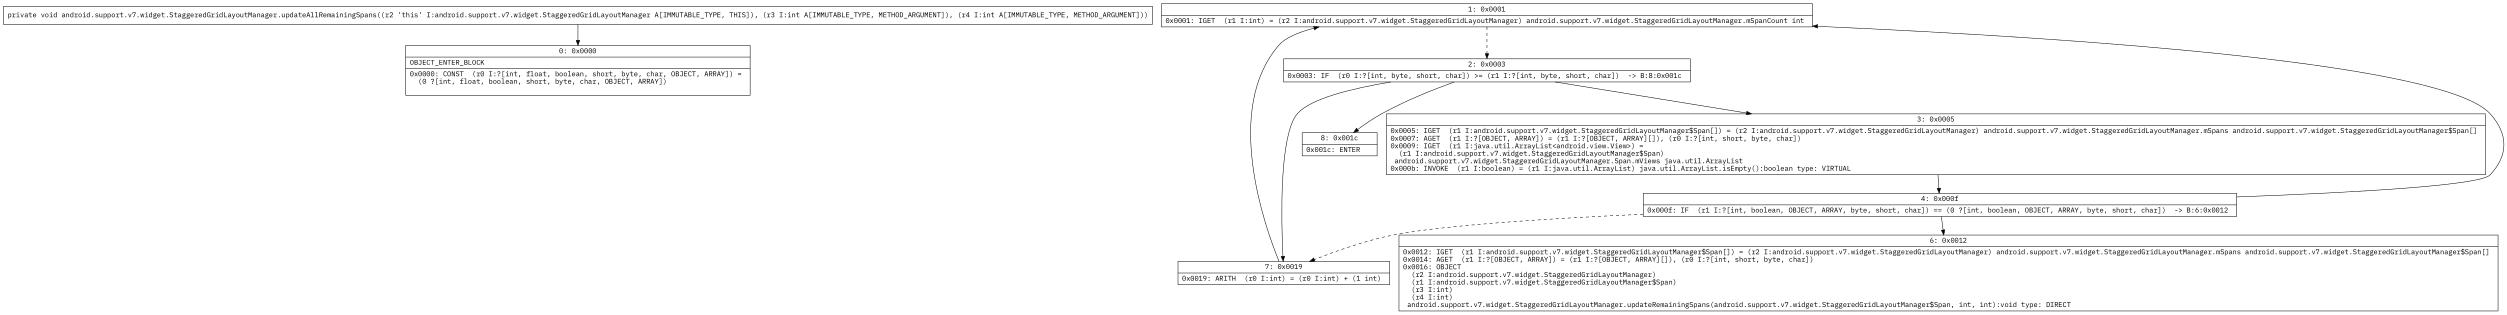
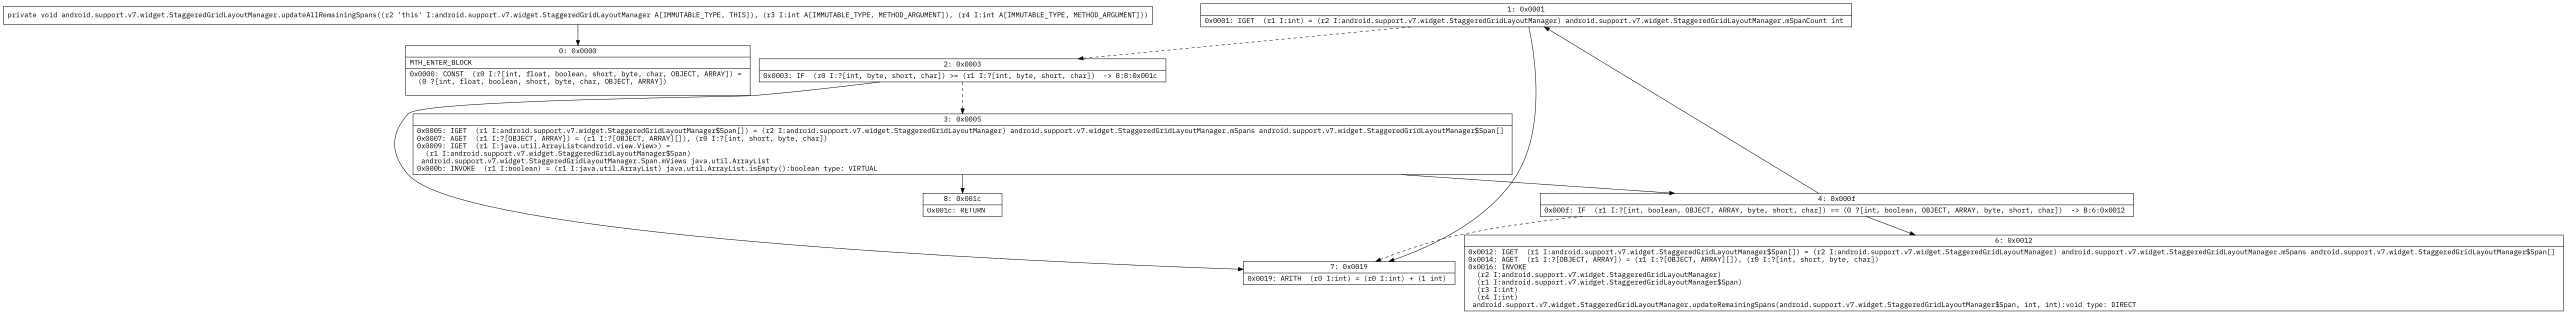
node "0: 0x0000": text "OBJECT_ENTER_BLOCK" -> "MTH_ENTER_BLOCK"
edge "2: 0x0003" -> "3: 0x0005": style solid -> dashed
edge "2: 0x0003" -> "8: 0x001c": now "3: 0x0005" -> "8: 0x001c"
edge "7: 0x0019" -> "1: 0x0001": reversed
node "8: 0x001c": text "0x001c: ENTER" -> "0x001c: RETURN"
node "6: 0x0012": text "0x0016: OBJECT" -> "0x0016: INVOKE"
